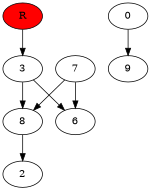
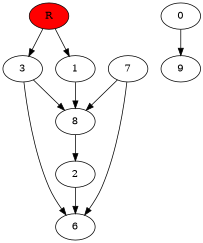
node "1": added
edge "2" -> "6": added
